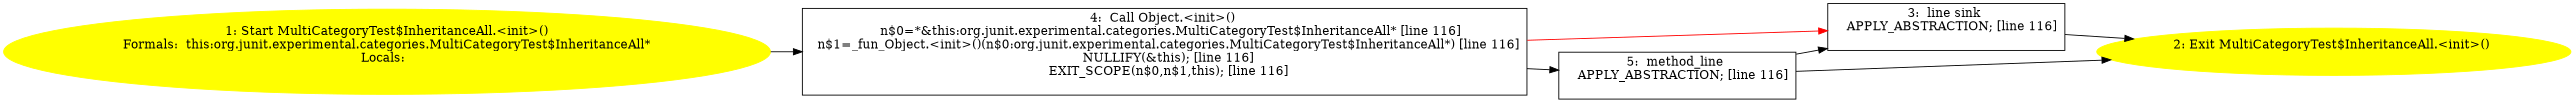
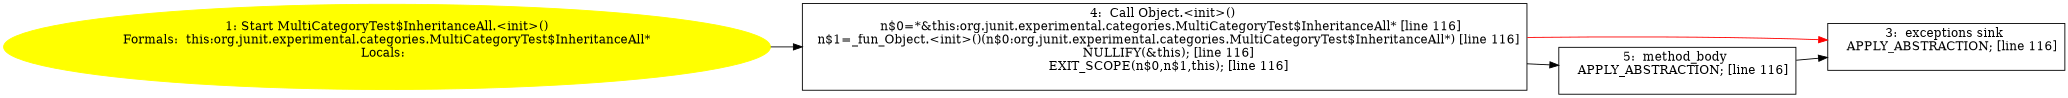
node "3:  line sink APPLY_ABSTRACTION; [line 116]": label "3:  line sink APPLY_ABSTRACTION; [line 116]" -> "3:  exceptions sink APPLY_ABSTRACTION; [line 116]"
node "2: Exit MultiCategoryTest$InheritanceAll.<init>()": removed
node "5:  method_line APPLY_ABSTRACTION; [line 116]": label "5:  method_line APPLY_ABSTRACTION; [line 116]" -> "5:  method_body APPLY_ABSTRACTION; [line 116]"
